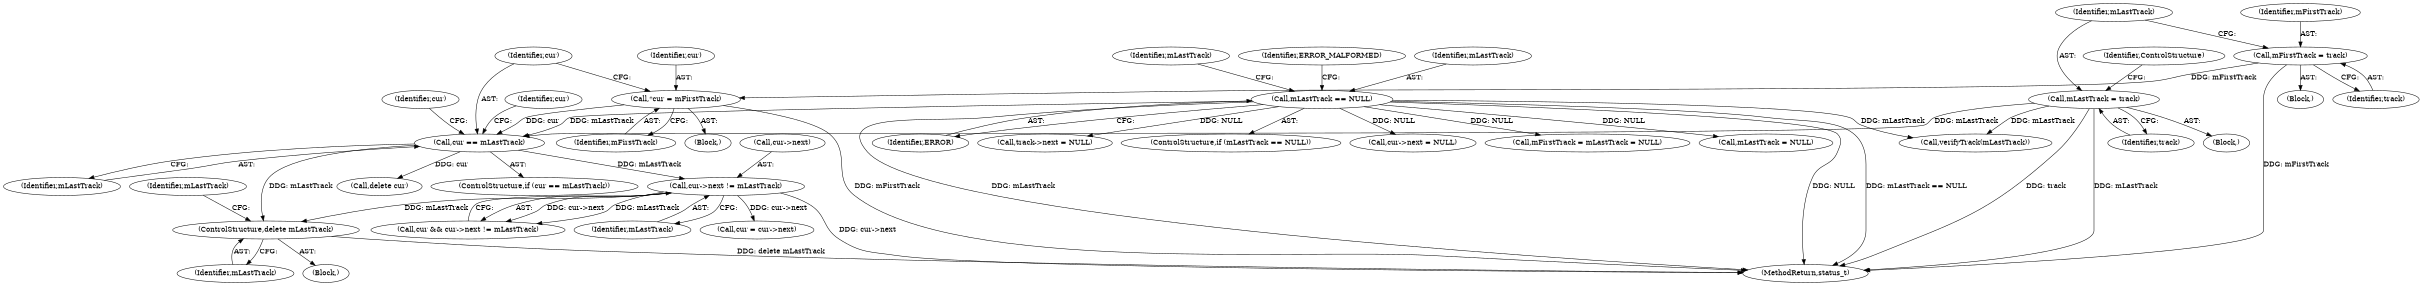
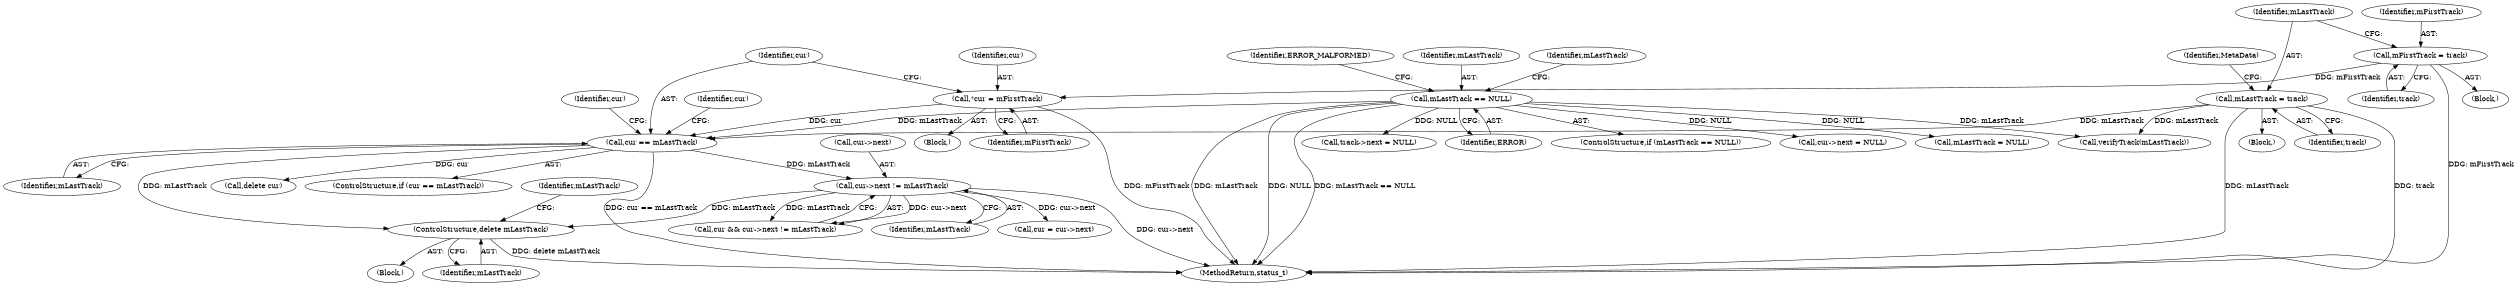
node "(Identifier,ControlStructure)": label "(Identifier,ControlStructure)" -> "(Identifier,MetaData)"
node "(Call,mFirstTrack = mLastTrack = NULL)": removed
edge "(Call,cur == mLastTrack)" -> "(MethodReturn,status_t)": added, label "DDG: cur == mLastTrack"
